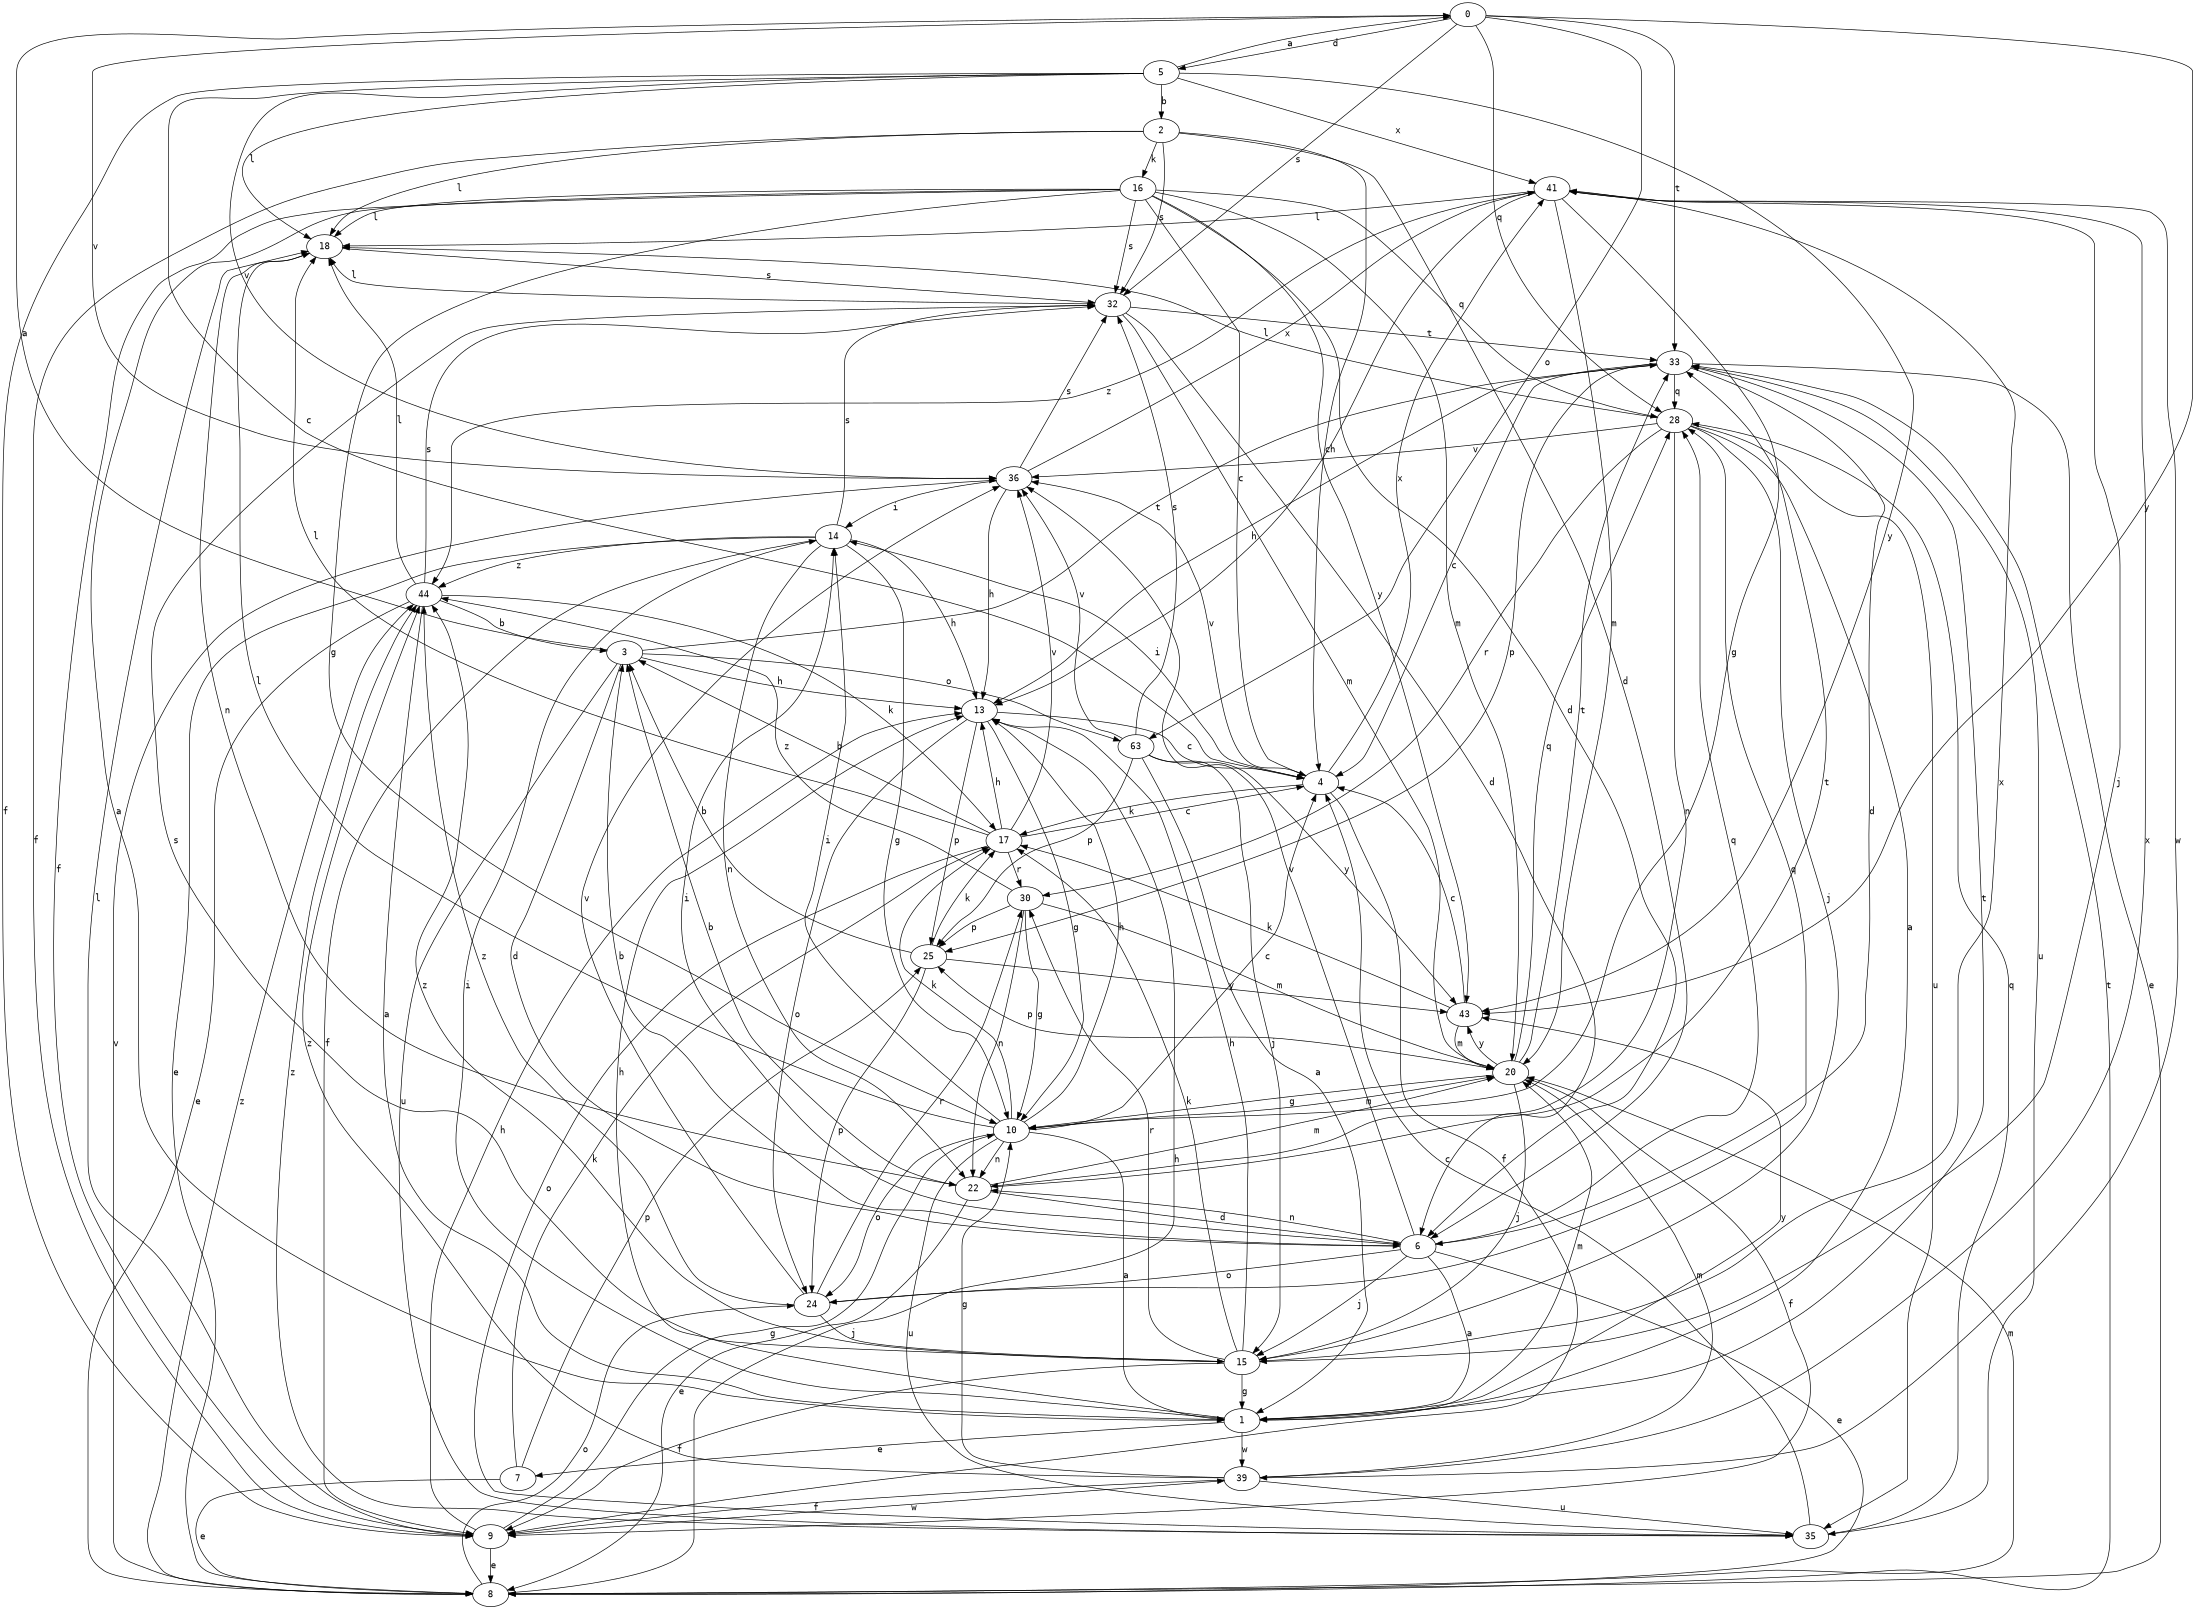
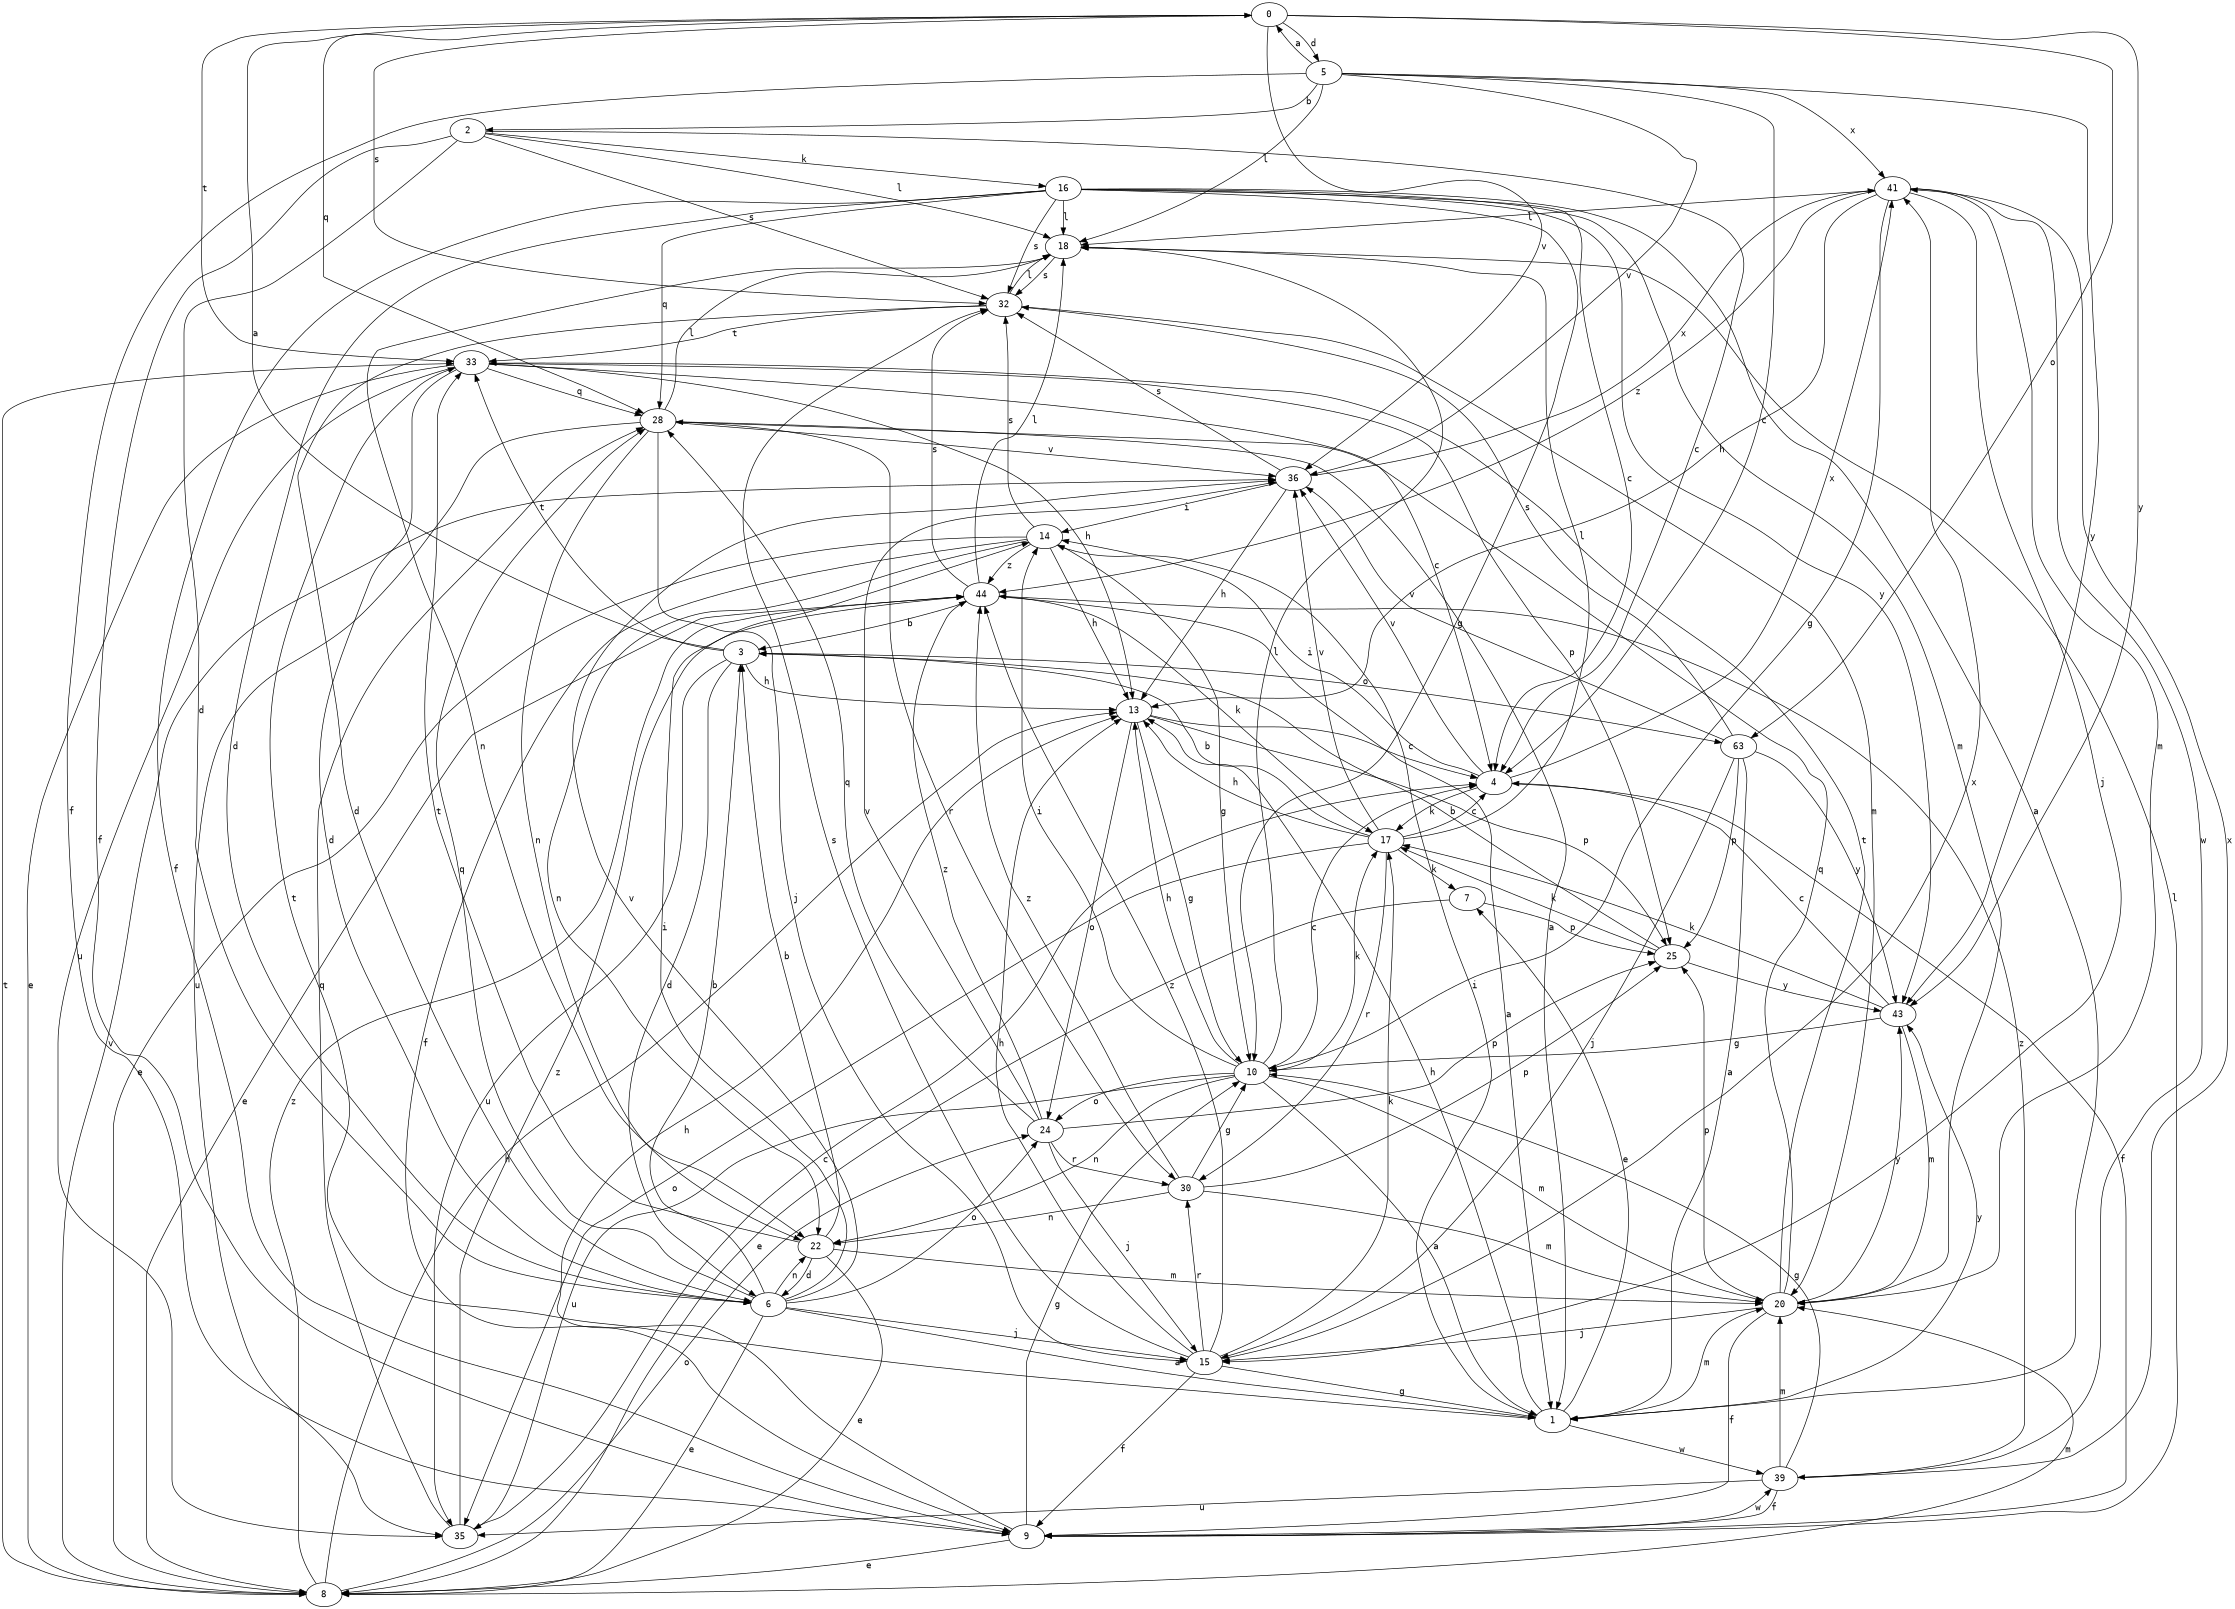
edge "7" -> "17": reversed
edge "20" -> "10": now "43" -> "10"
edge "25" -> "24": reversed
